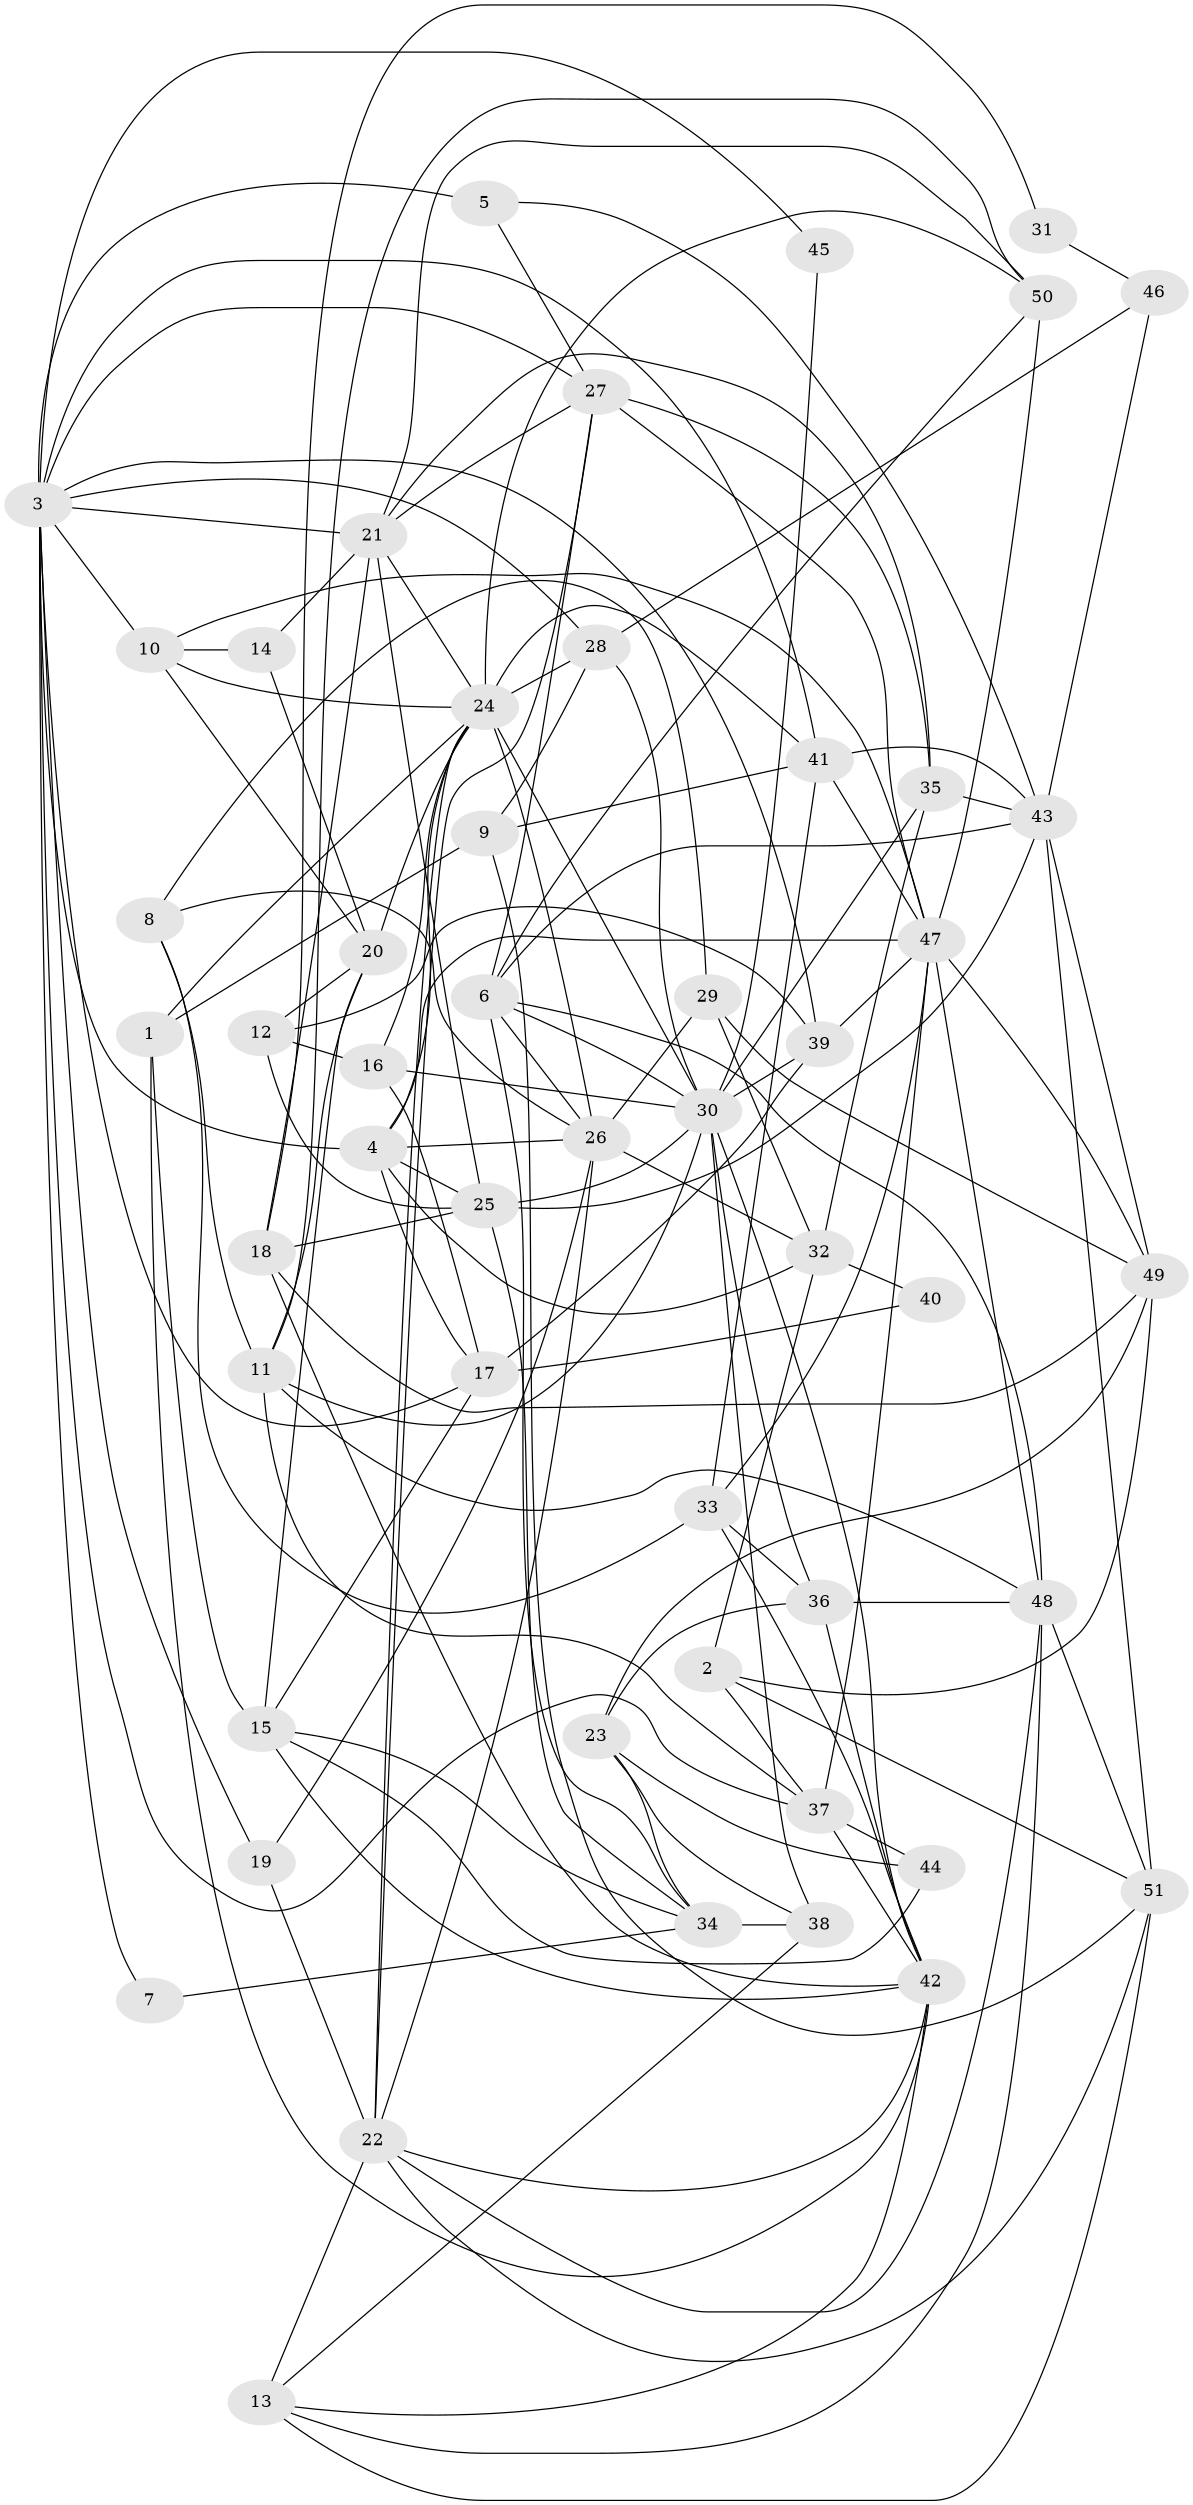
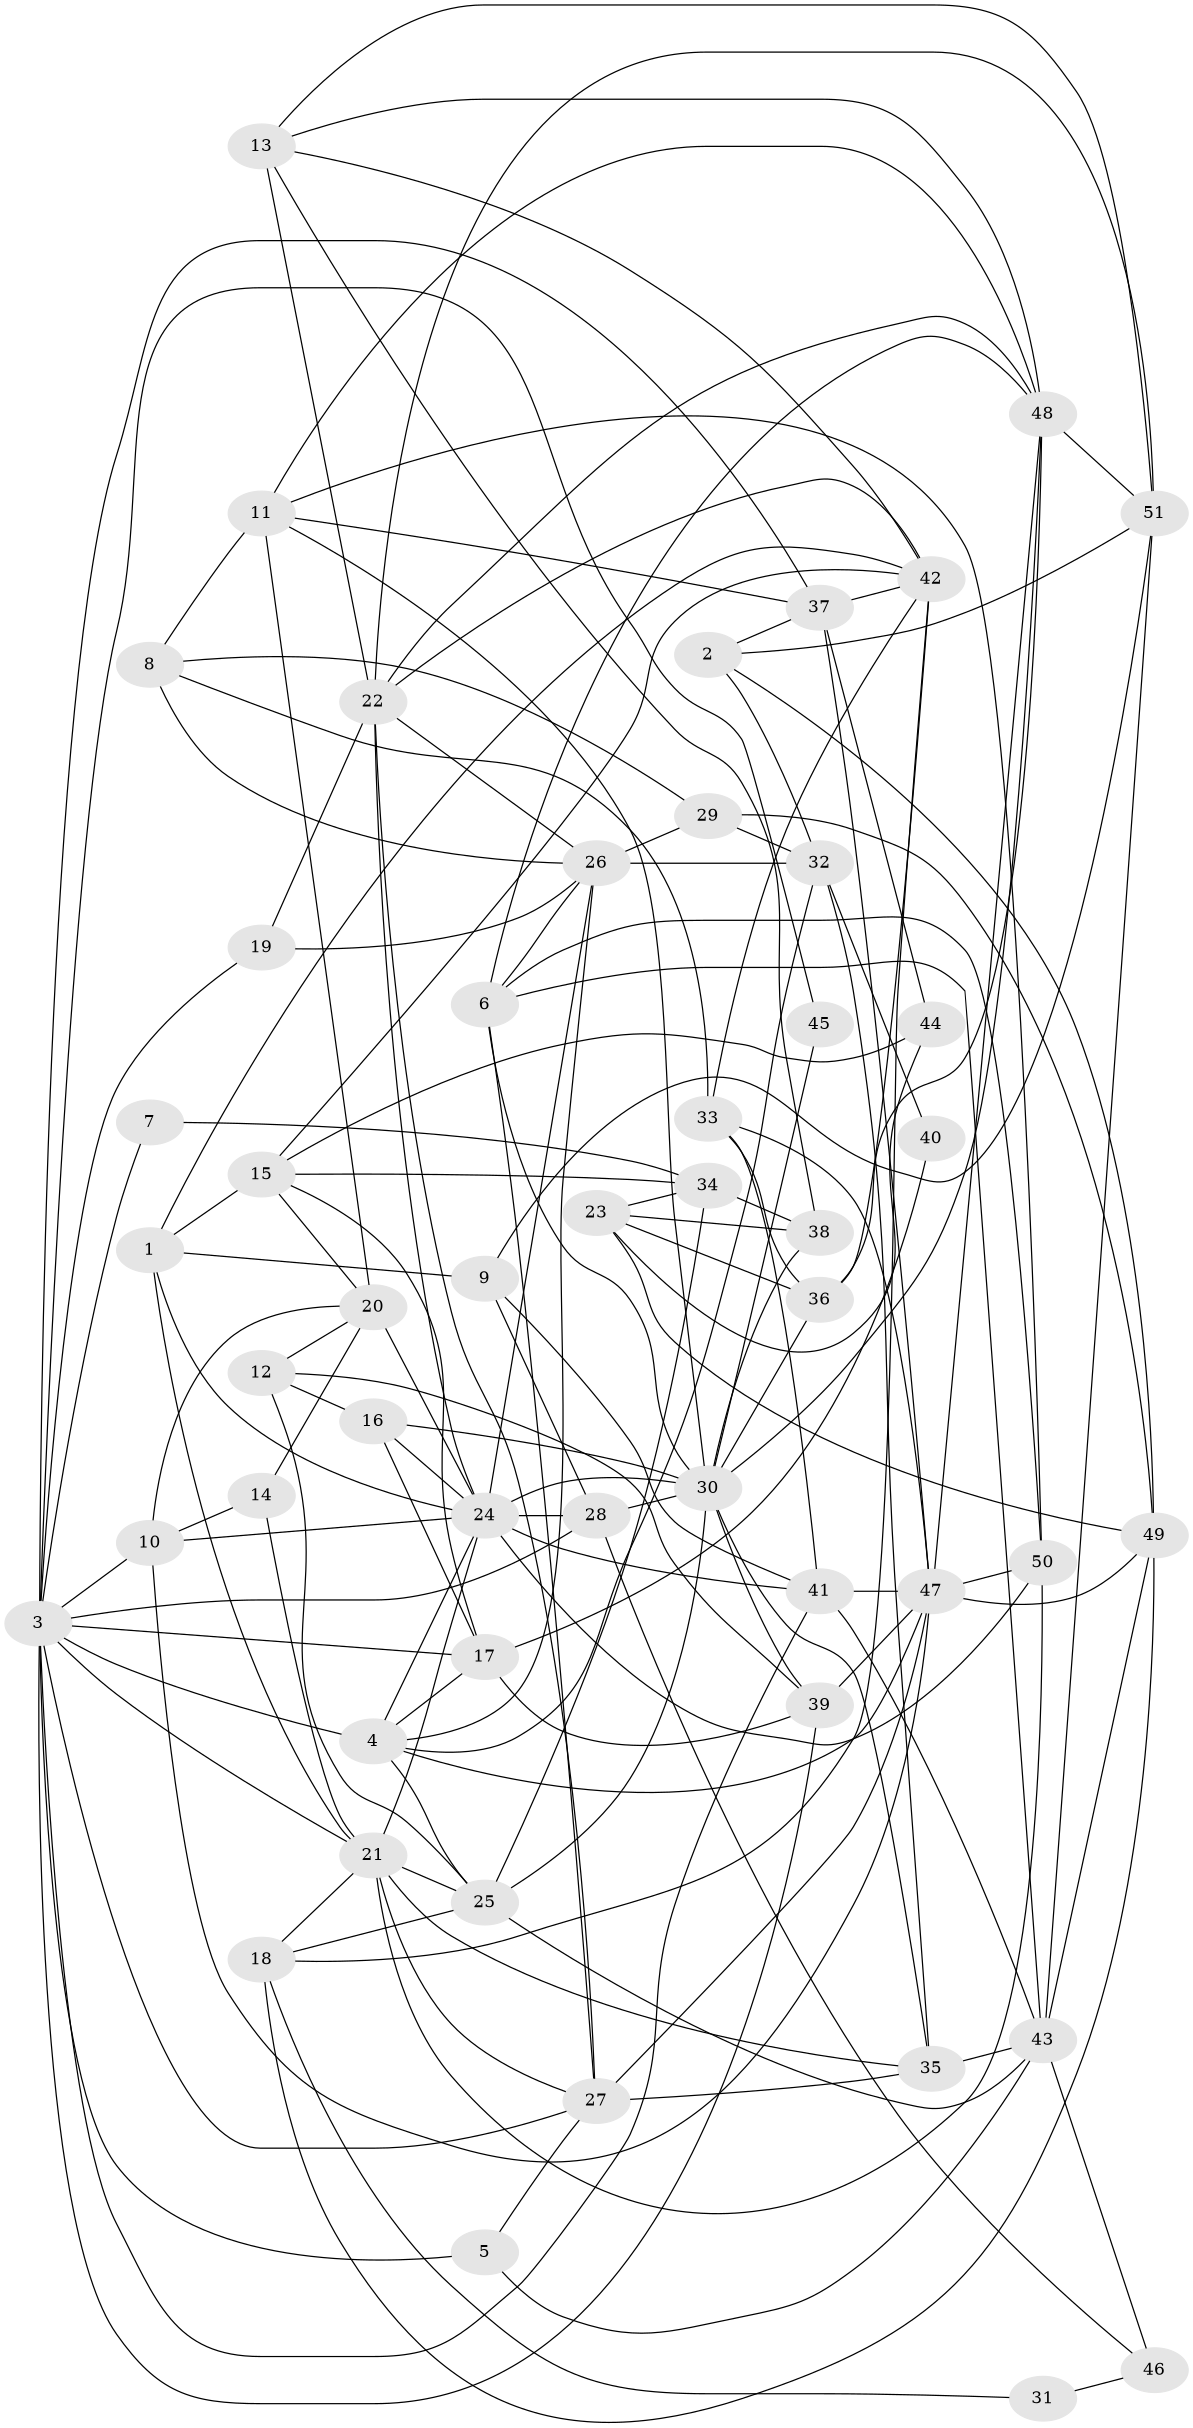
edge "6" -- "34": removed
edge "30" -- "42": now "30" -- "48"
edge "1" -- "21": added
